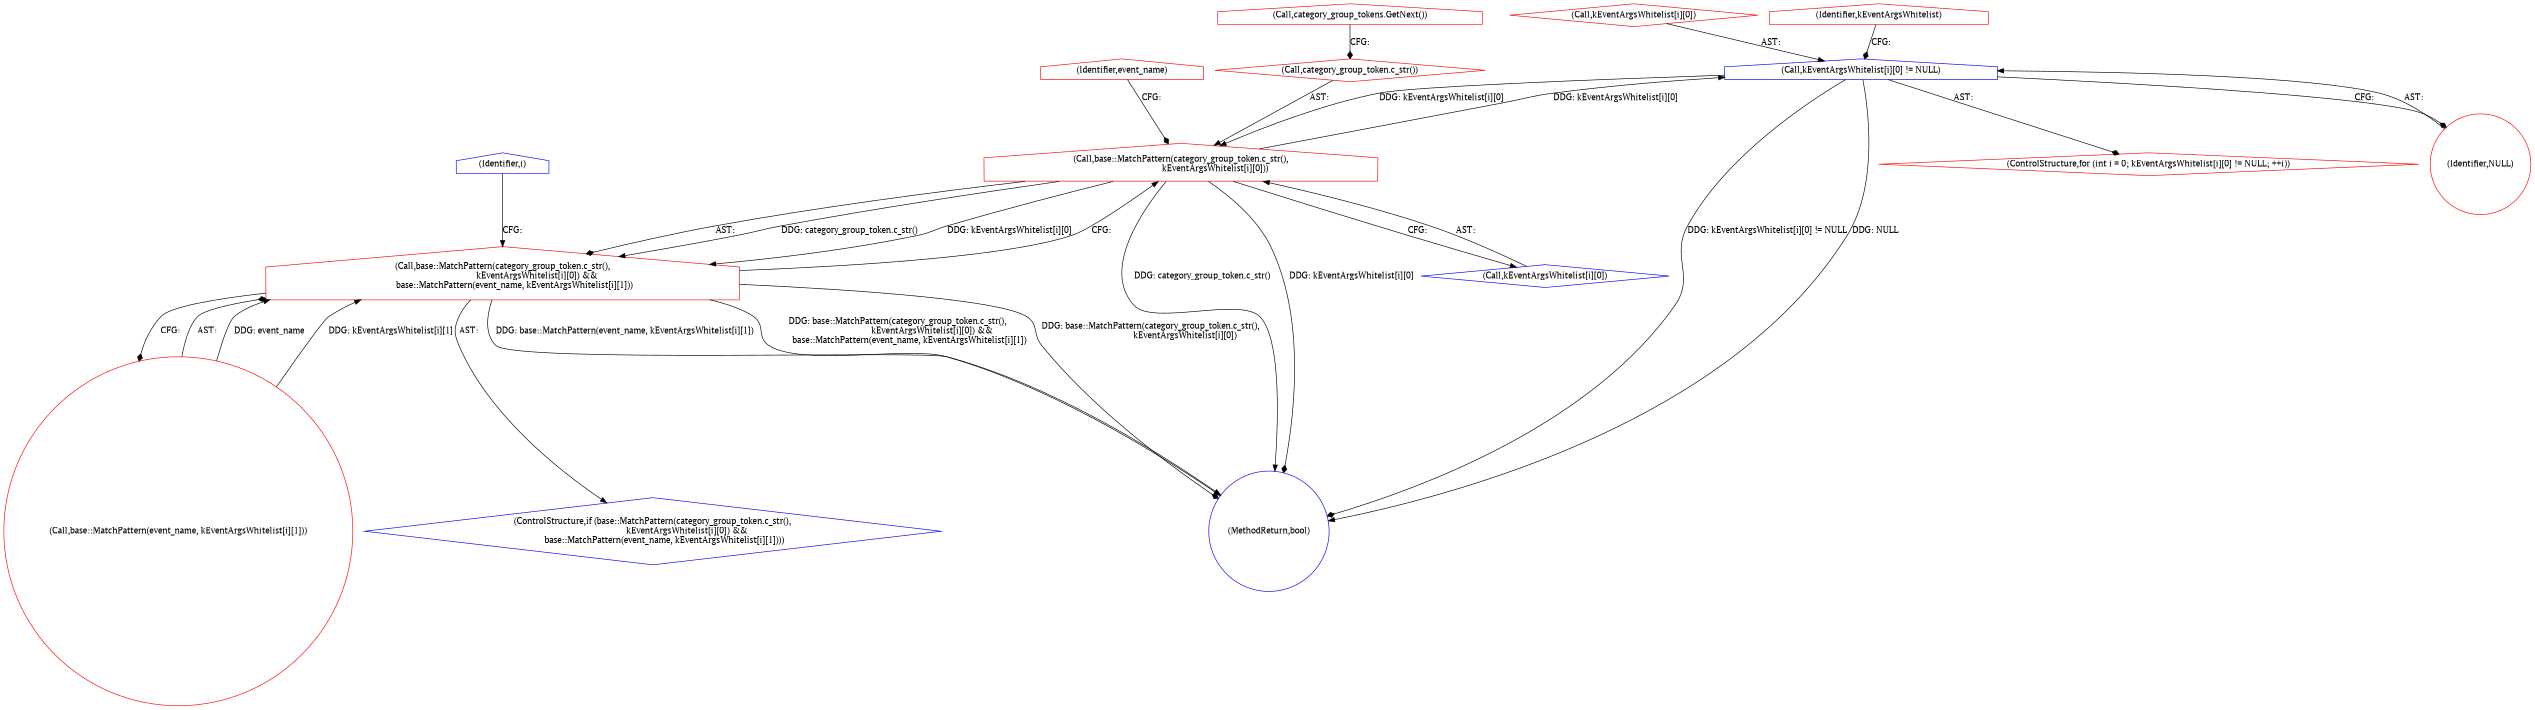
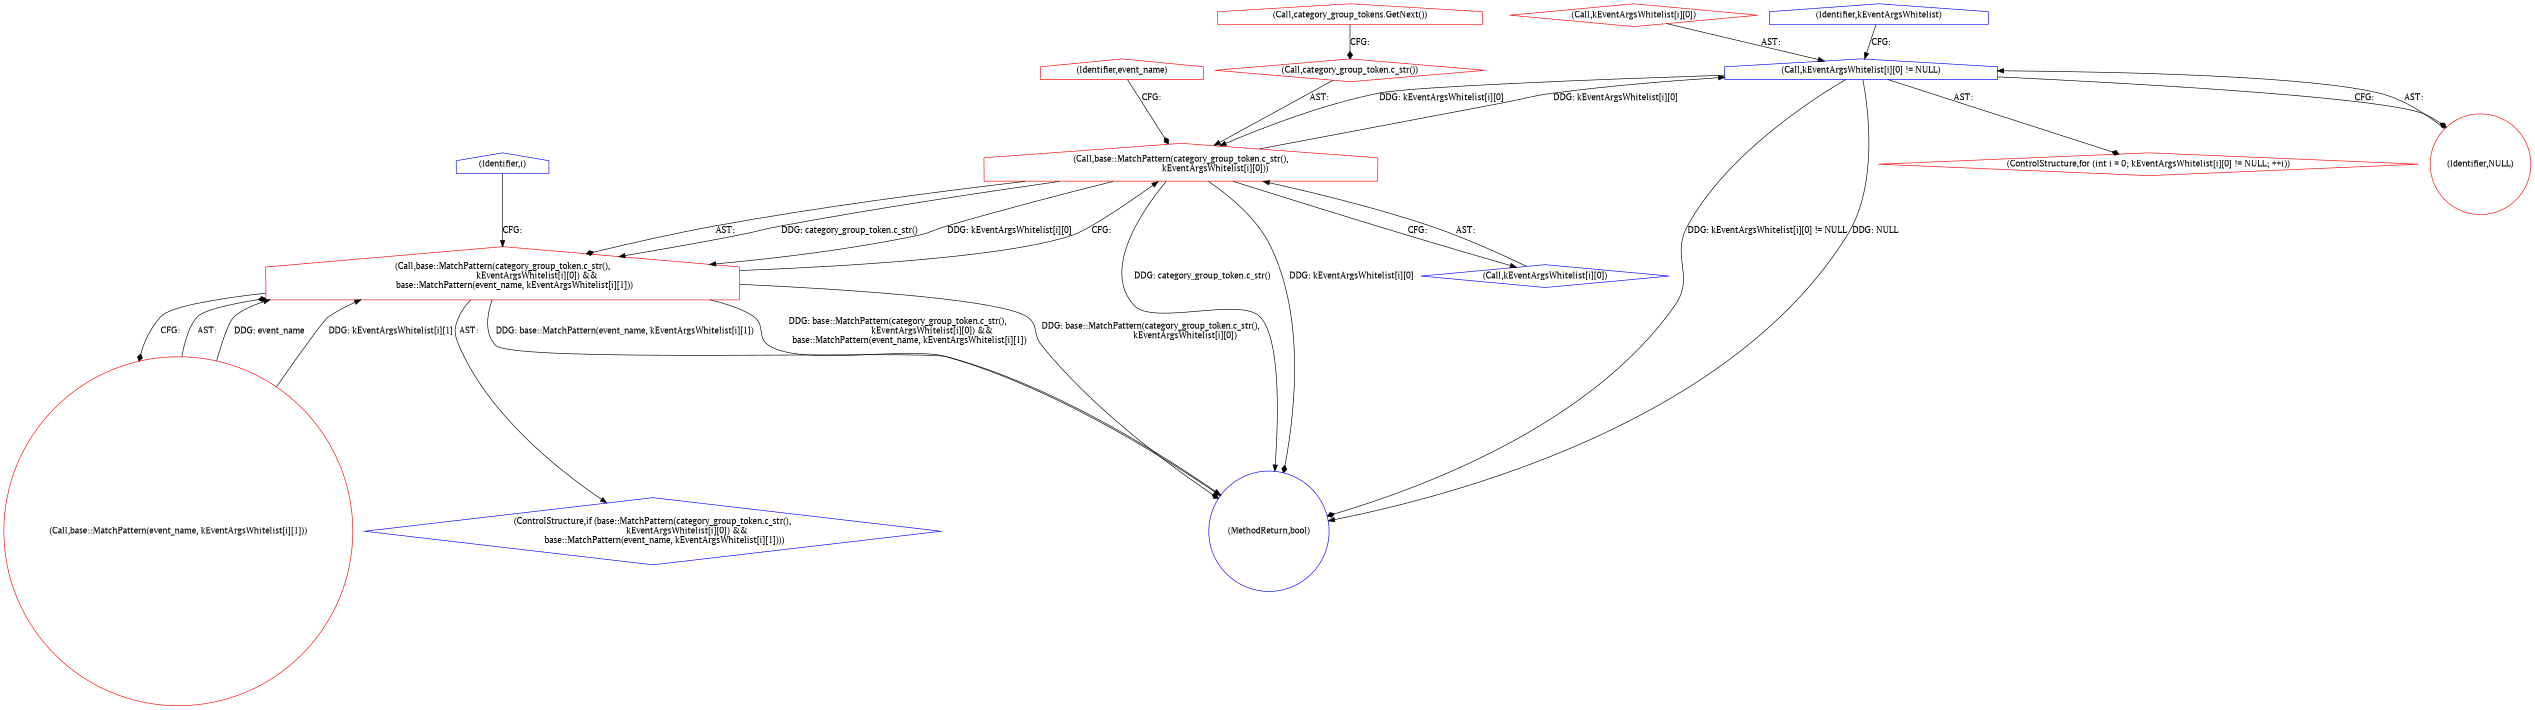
node "(Identifier,kEventArgsWhitelist)": color red -> blue
edge "(Identifier,kEventArgsWhitelist)" -> "(Call,kEventArgsWhitelist[i][0] != NULL)": arrowhead diamond -> normal
